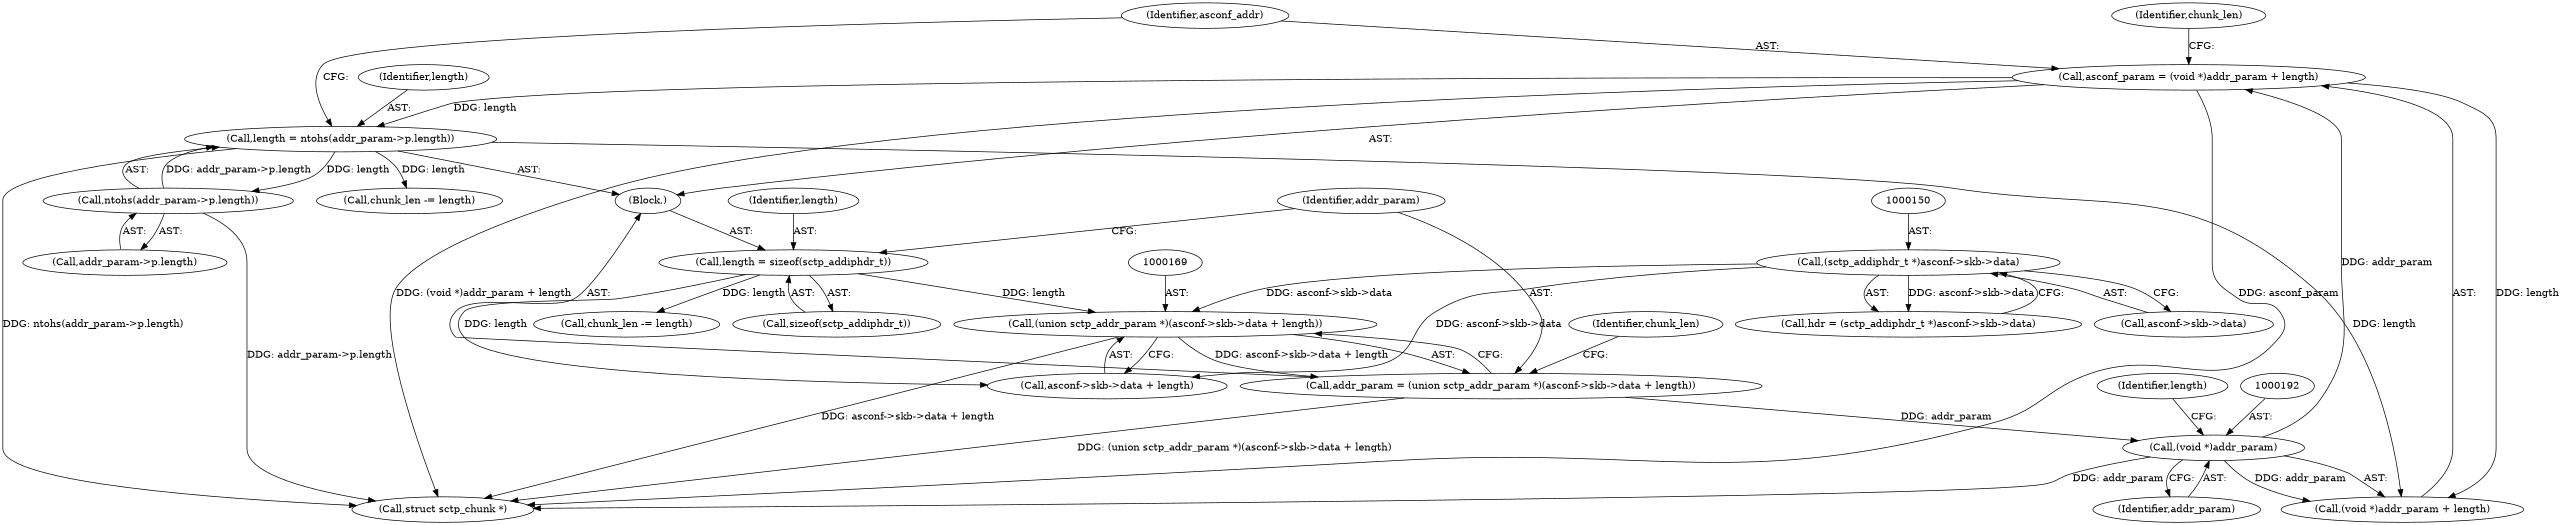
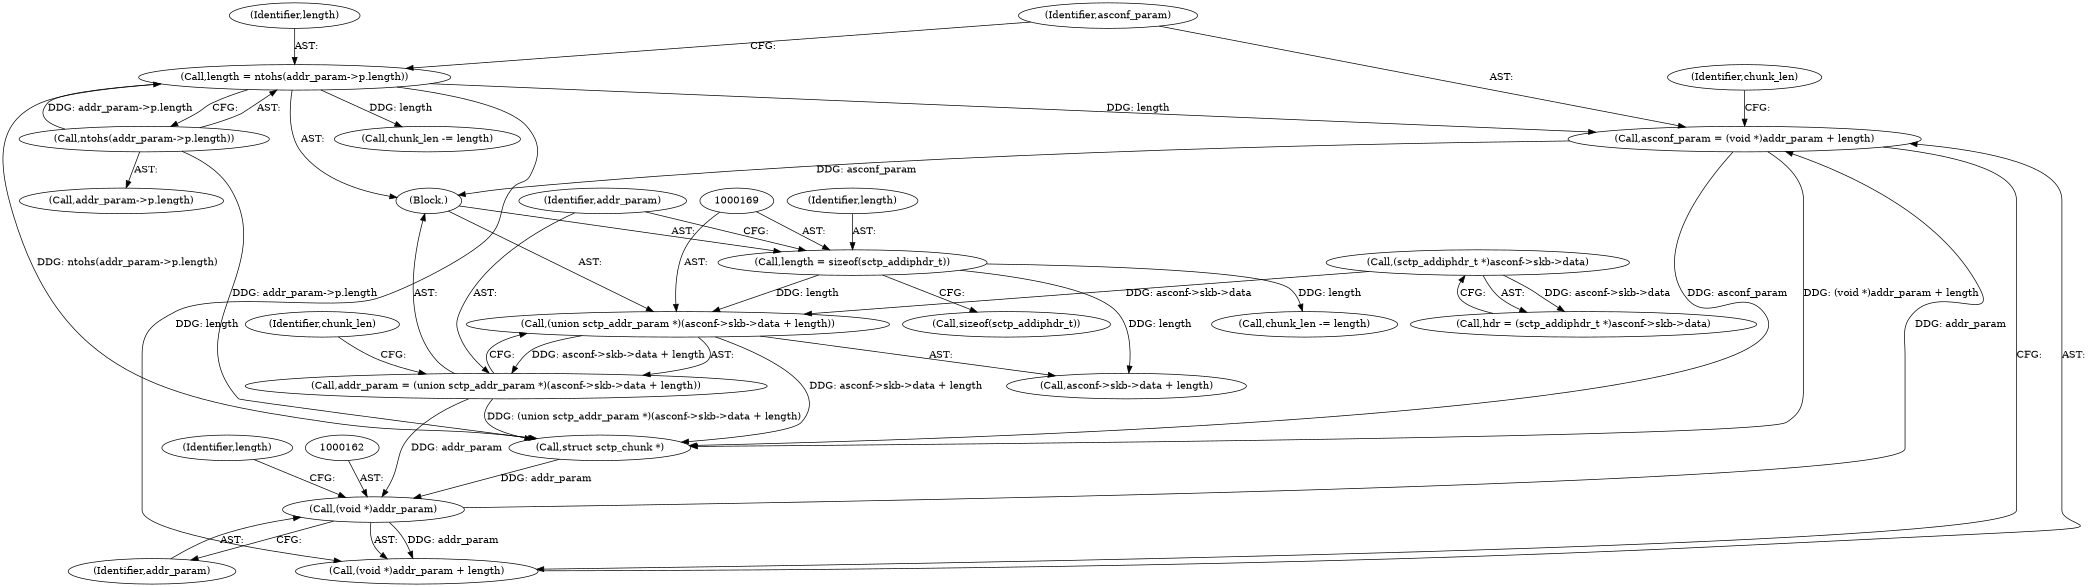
node "(Identifier,asconf_addr)": label "(Identifier,asconf_addr)" -> "(Identifier,asconf_param)"
edge "(Call,asconf_param = (void *)addr_param + length)" -> "(Call,length = ntohs(addr_param->p.length))": reversed
edge "(Call,asconf_param = (void *)addr_param + length)" -> "(Block,)": label "AST: " -> "DDG: asconf_param"
edge "(Call,length = ntohs(addr_param->p.length))" -> "(Call,ntohs(addr_param->p.length))": label "DDG: length" -> "CFG: "
node "1000150": removed
edge "(Call,addr_param->p.length)" -> "(Call,ntohs(addr_param->p.length))": removed, label "AST:"
edge "(Call,length = sizeof(sctp_addiphdr_t))" -> "(Call,sizeof(sctp_addiphdr_t))": label "AST: " -> "CFG: "
edge "(Call,asconf_param = (void *)addr_param + length)" -> "(Call,(void *)addr_param + length)": label "DDG: length" -> "CFG: "
edge "(Call,(sctp_addiphdr_t *)asconf->skb->data)" -> "(Call,asconf->skb->data + length)": removed, label "DDG: asconf->skb->data"
edge "(Call,sizeof(sctp_addiphdr_t))" -> "(Call,length = sizeof(sctp_addiphdr_t))": now "1000169" -> "(Call,length = sizeof(sctp_addiphdr_t))"
node "(Call,asconf->skb->data)": removed
edge "(Call,asconf->skb->data + length)" -> "(Call,(union sctp_addr_param *)(asconf->skb->data + length))": now "(Block,)" -> "(Call,(union sctp_addr_param *)(asconf->skb->data + length))"
edge "(Call,(union sctp_addr_param *)(asconf->skb->data + length))" -> "(Call,asconf->skb->data + length)": label "CFG: " -> "AST: "
node "1000192": label "1000192" -> "1000162"
edge "(Call,(void *)addr_param)" -> "(Call,struct sctp_chunk *)": reversed
